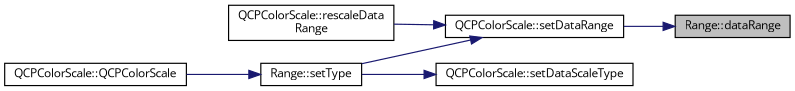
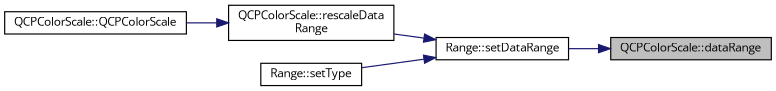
node "QCPColorScale::setDataRange": label "QCPColorScale::setDataRange" -> "Range::setDataRange"
node "Range::dataRange": label "Range::dataRange" -> "QCPColorScale::dataRange"
edge "QCPColorScale::QCPColorScale" -> "Range::setType": now "QCPColorScale::QCPColorScale" -> "QCPColorScale::rescaleData Range"
node "QCPColorScale::setDataScaleType": removed
